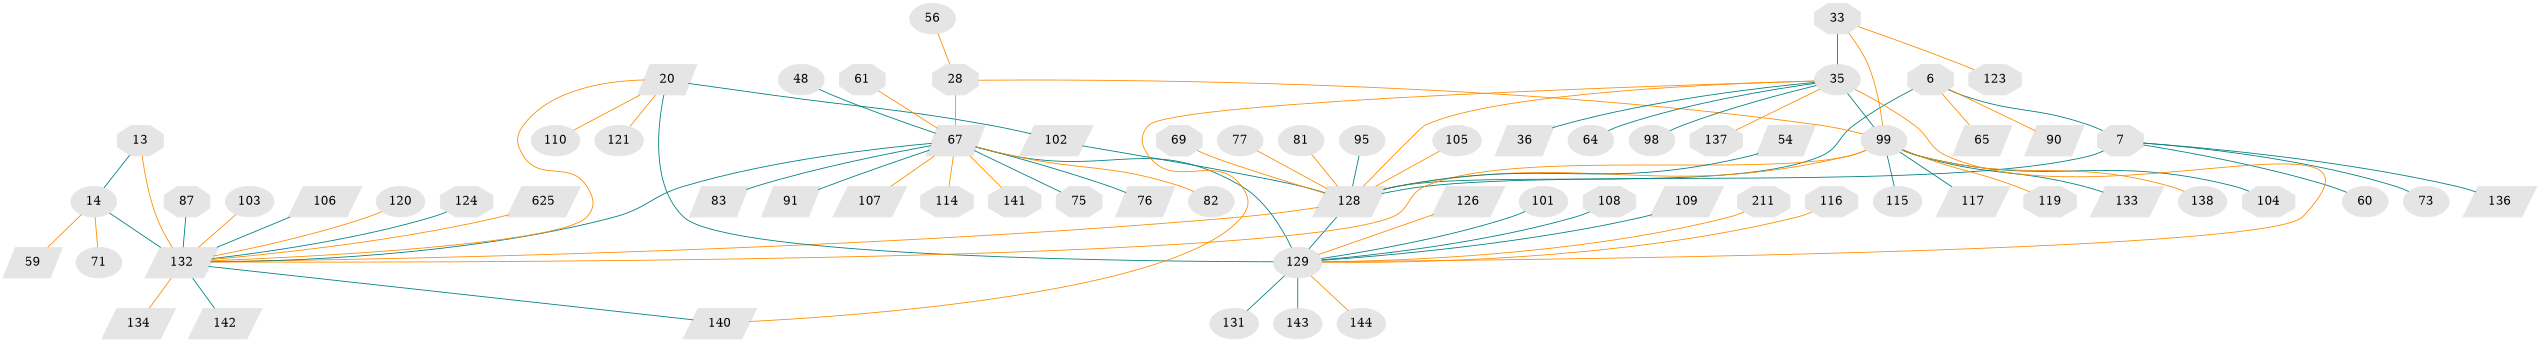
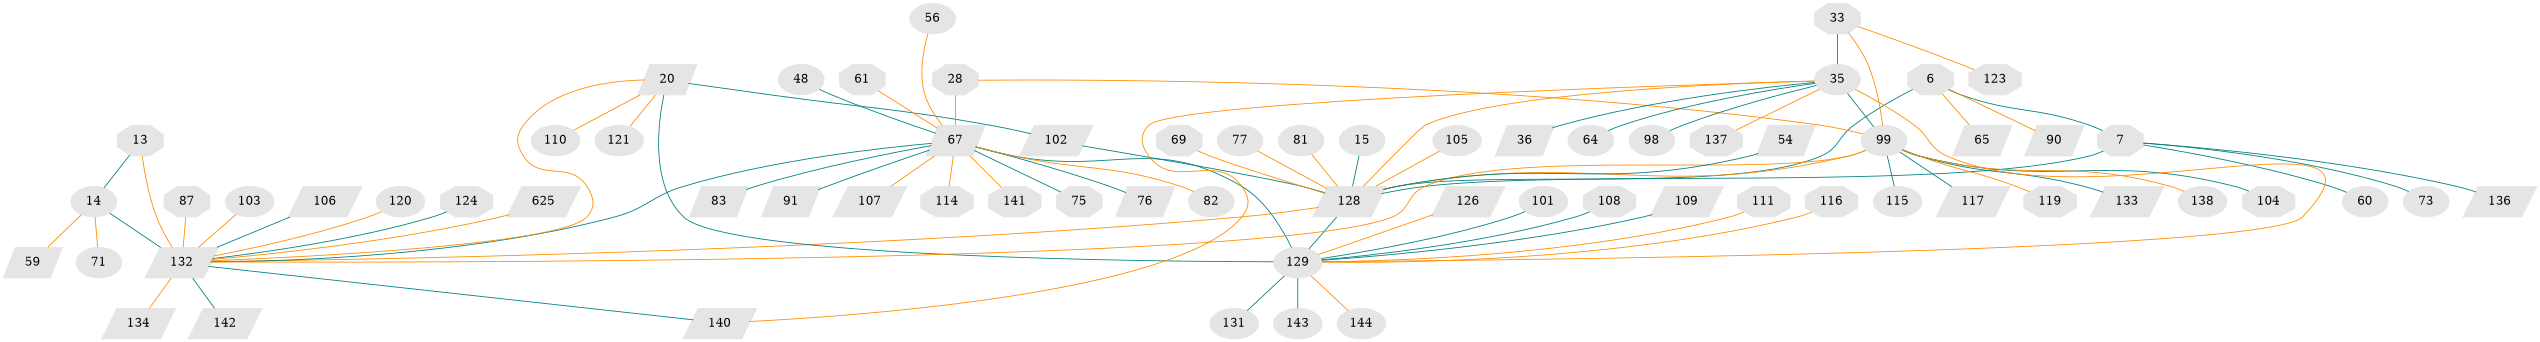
edge "56" -- "28": now "56" -- "67"
node "95": label "95" -> "15"
node "211": label "211" -> "111"
edge "87" -- "132": color teal -> darkorange
